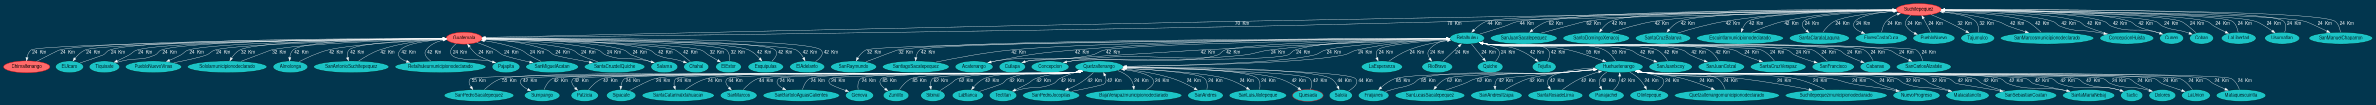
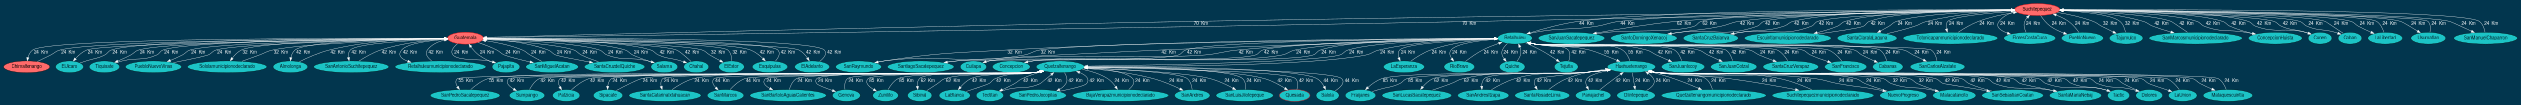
node "Totonicapanmunicipionodeclarado": added
node "Chimaltenango": color red -> black
node "Acatenango": removed
